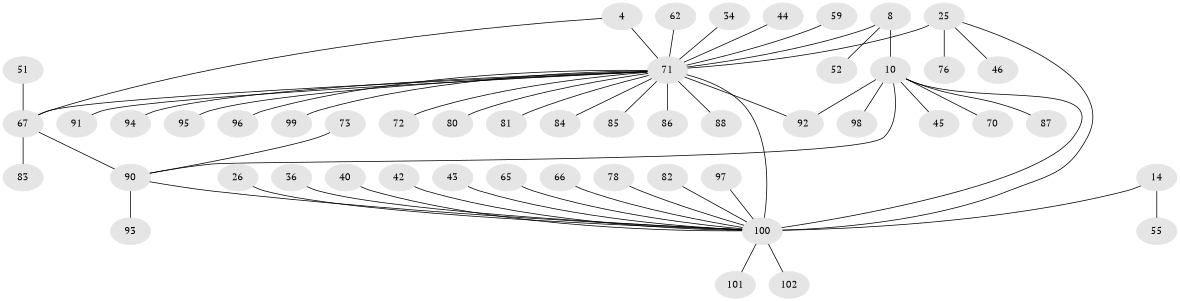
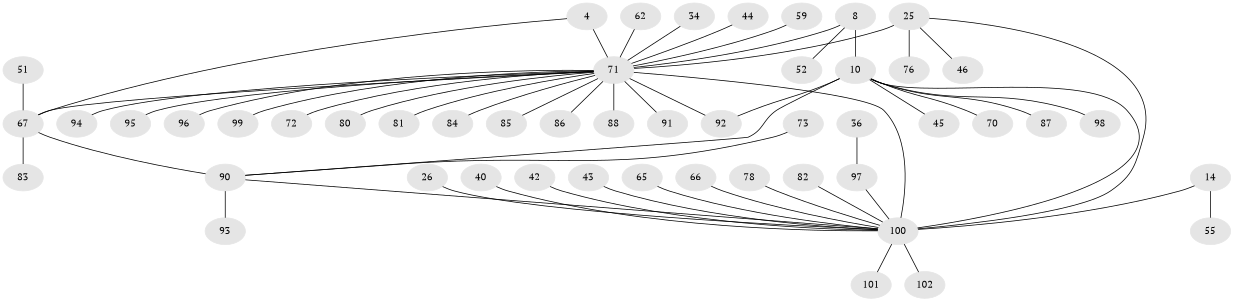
edge "36" -- "100": now "36" -- "97"
